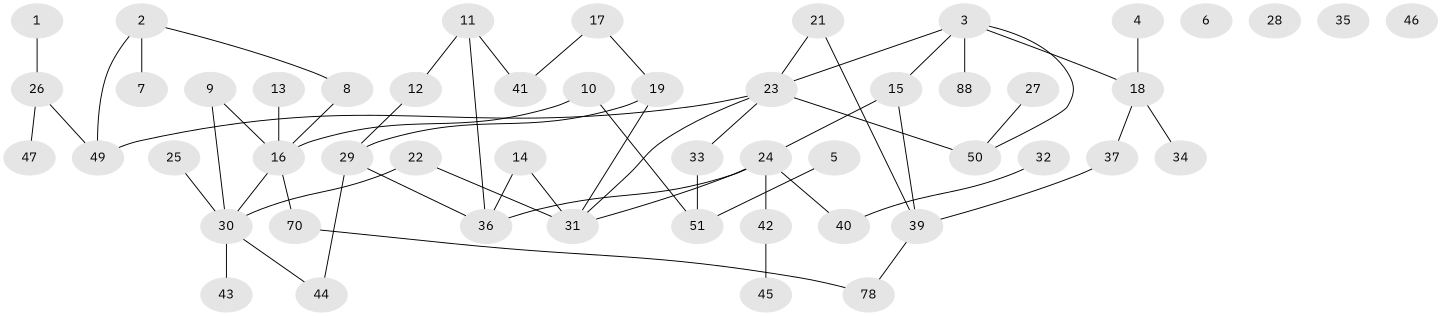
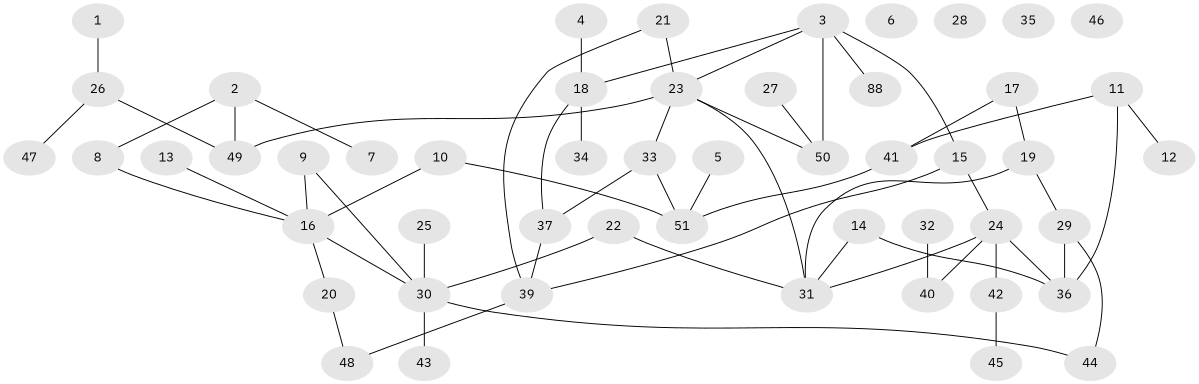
edge "12" -- "29": removed
edge "33" -- "37": added
edge "41" -- "51": added
node "70": label "70" -> "20"
node "78": label "78" -> "48"
